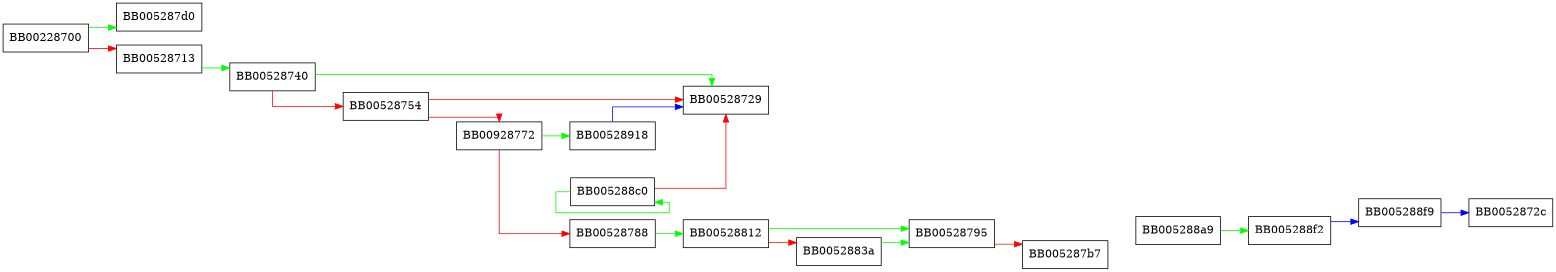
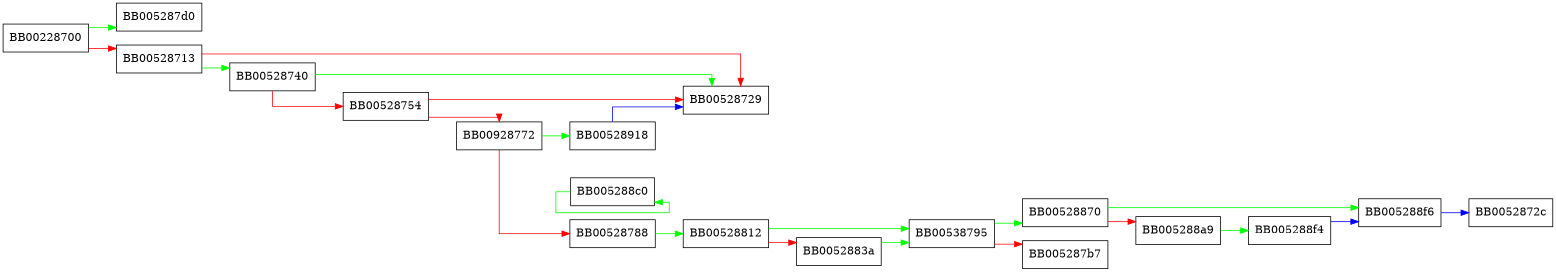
edge "BB005288c0" -> "BB00528729": now "BB00528713" -> "BB00528729"
node "BB00528870": added
node "BB005288f9": label "BB005288f9" -> "BB005288f6"
node "BB005288f2": label "BB005288f2" -> "BB005288f4"
node "BB00528795": label "BB00528795" -> "BB00538795"
